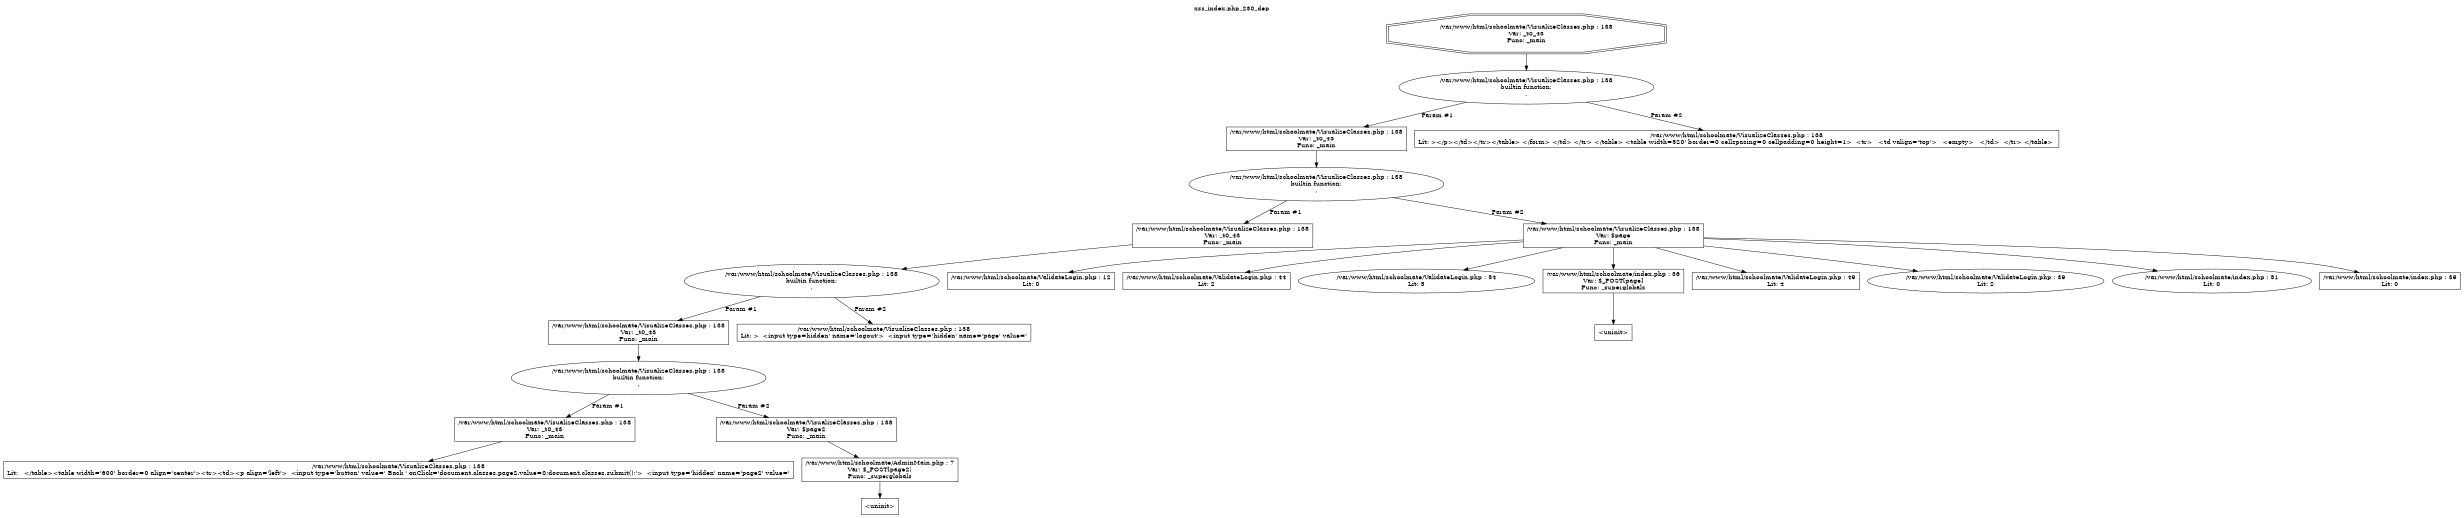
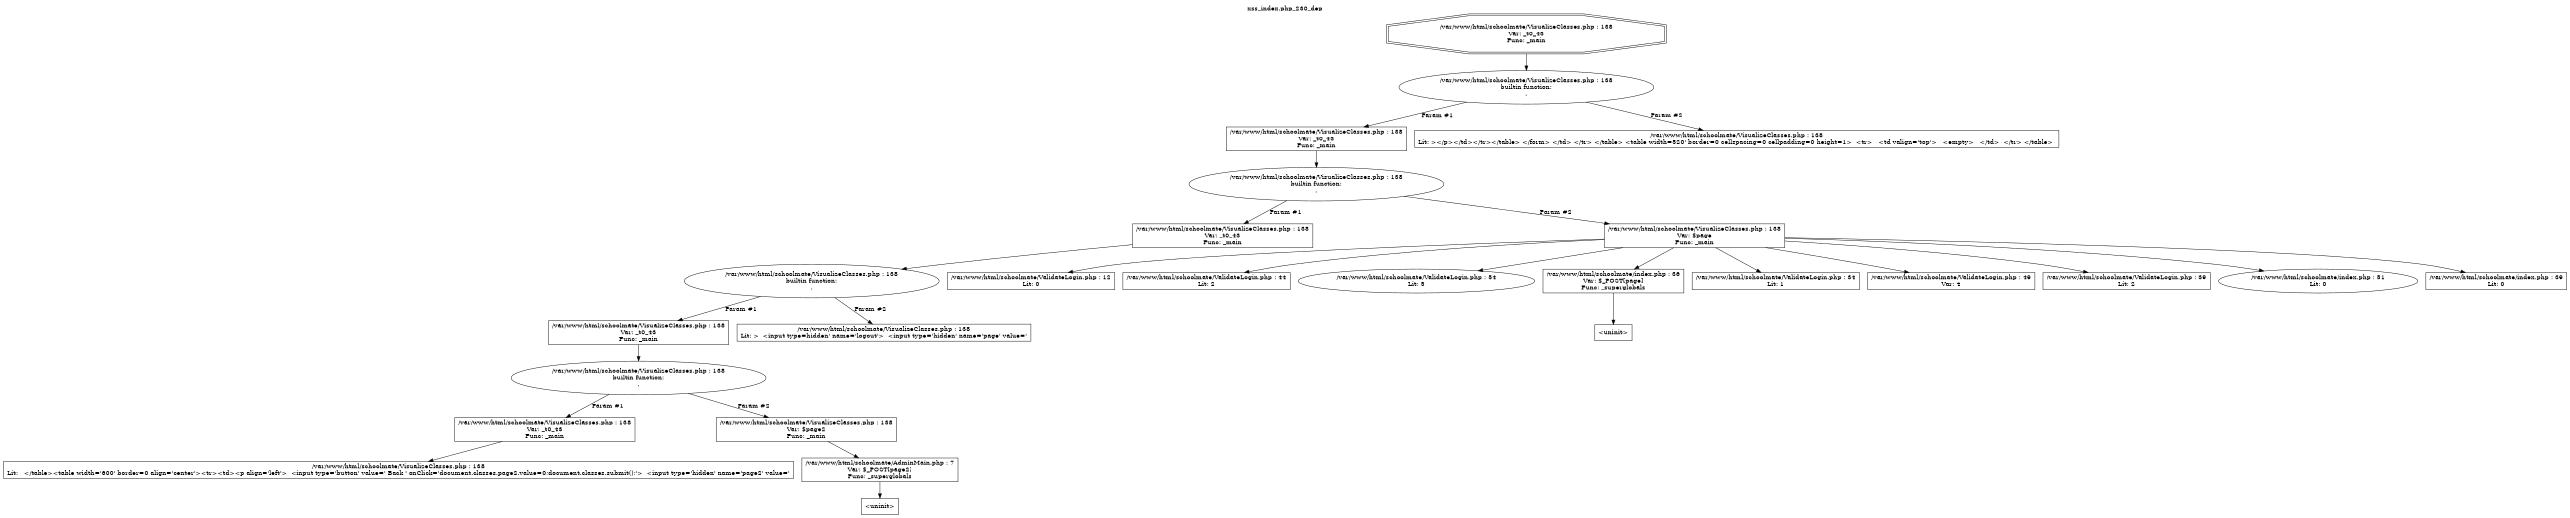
node "/var/www/html/schoolmate/ValidateLogin.php : 34 Lit: 1": added
node "/var/www/html/schoolmate/ValidateLogin.php : 49 Lit: 4": label "/var/www/html/schoolmate/ValidateLogin.php : 49 Lit: 4" -> "/var/www/html/schoolmate/ValidateLogin.php : 49 Var: 4"
node "/var/www/html/schoolmate/ValidateLogin.php : 39 Lit: 2": shape ellipse -> box
